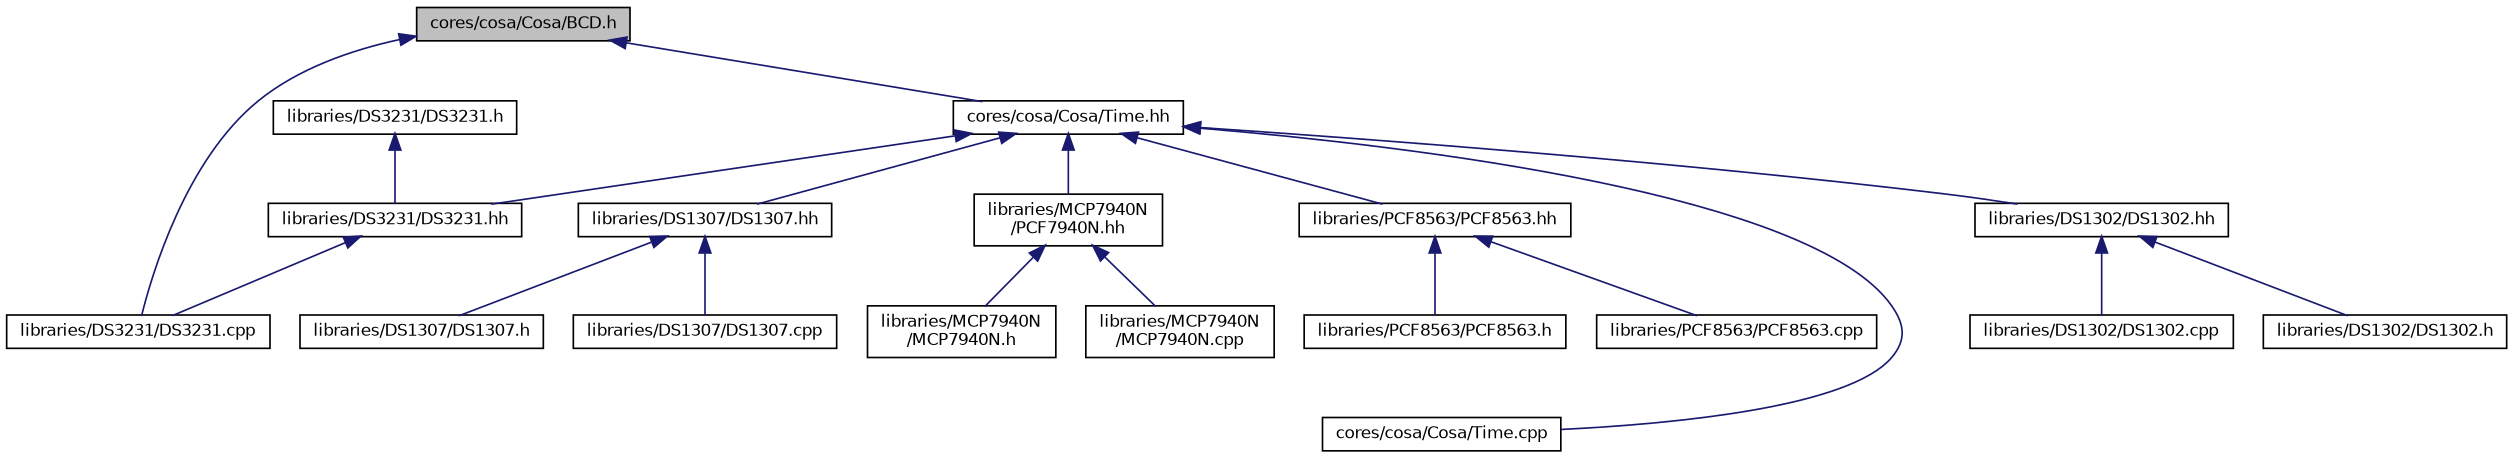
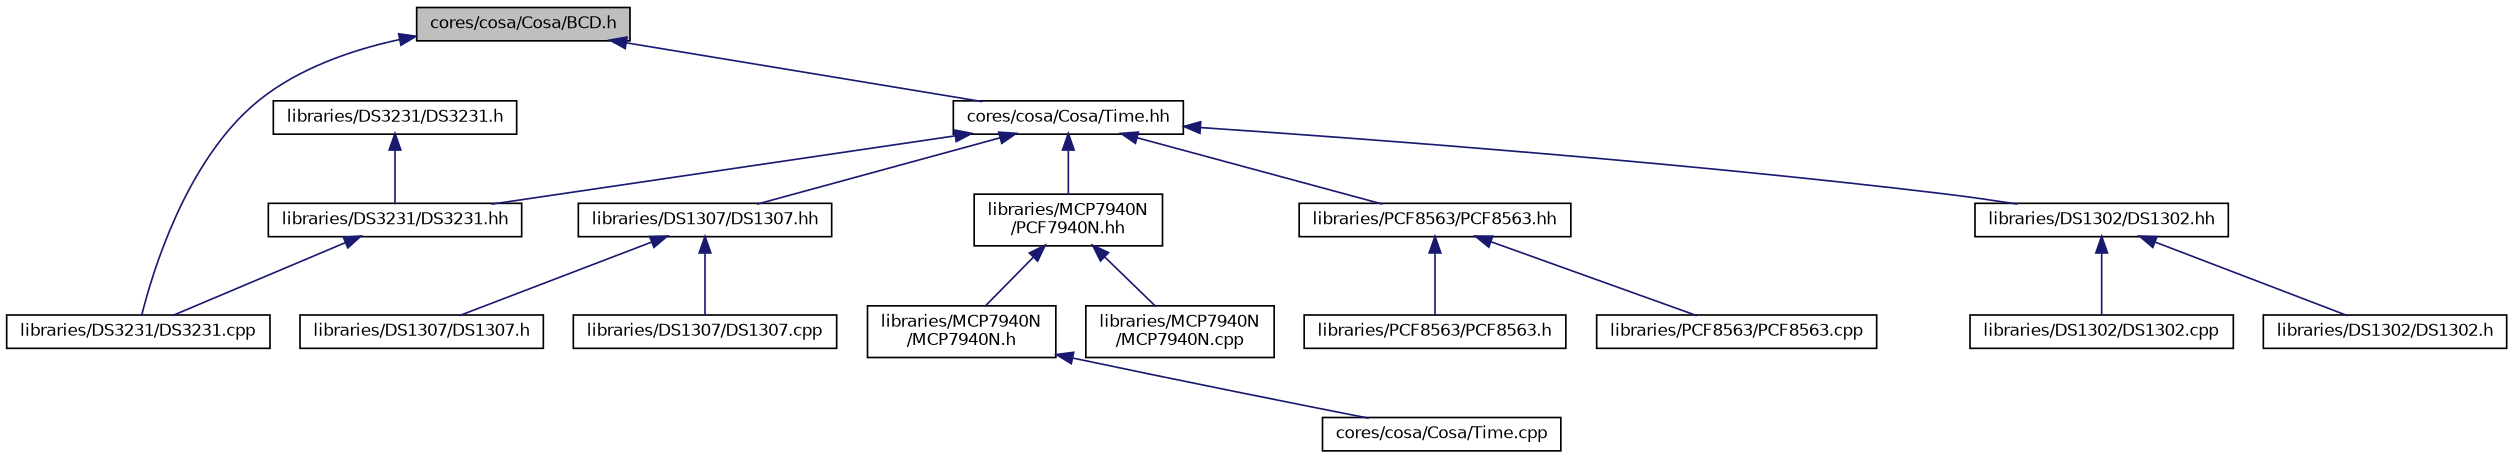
edge "cores/cosa/Cosa/Time.cpp" -> "cores/cosa/Cosa/Time.hh": now "cores/cosa/Cosa/Time.cpp" -> "libraries/MCP7940N /MCP7940N.h"
